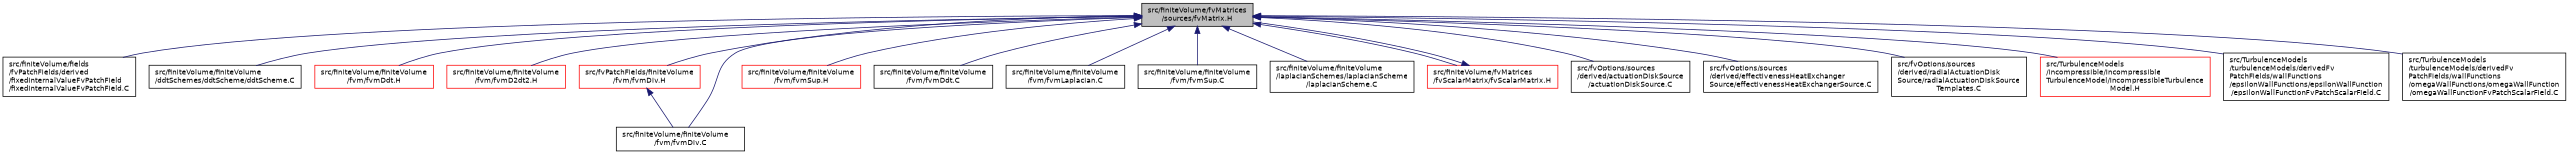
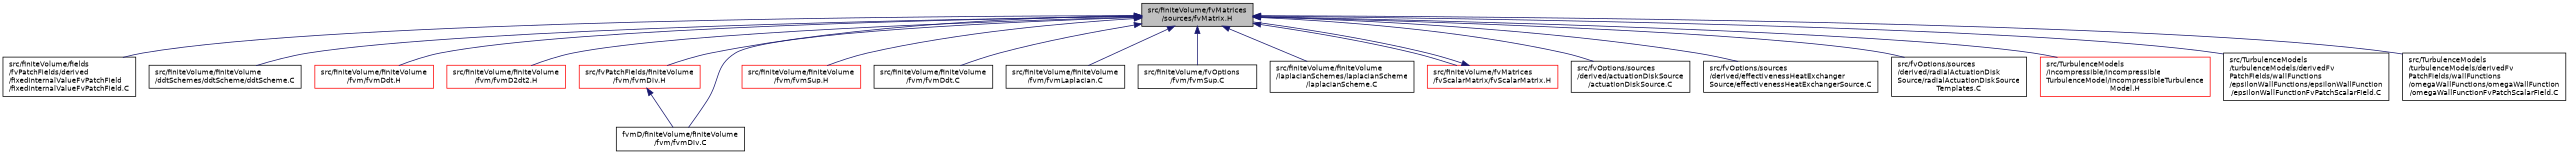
node "src/finiteVolume/finiteVolume /fvm/fvmSup.C": label "src/finiteVolume/finiteVolume /fvm/fvmSup.C" -> "src/finiteVolume/fvOptions /fvm/fvmSup.C"
node "src/finiteVolume/finiteVolume /fvm/fvmDiv.C": label "src/finiteVolume/finiteVolume /fvm/fvmDiv.C" -> "fvmD/finiteVolume/finiteVolume /fvm/fvmDiv.C"
